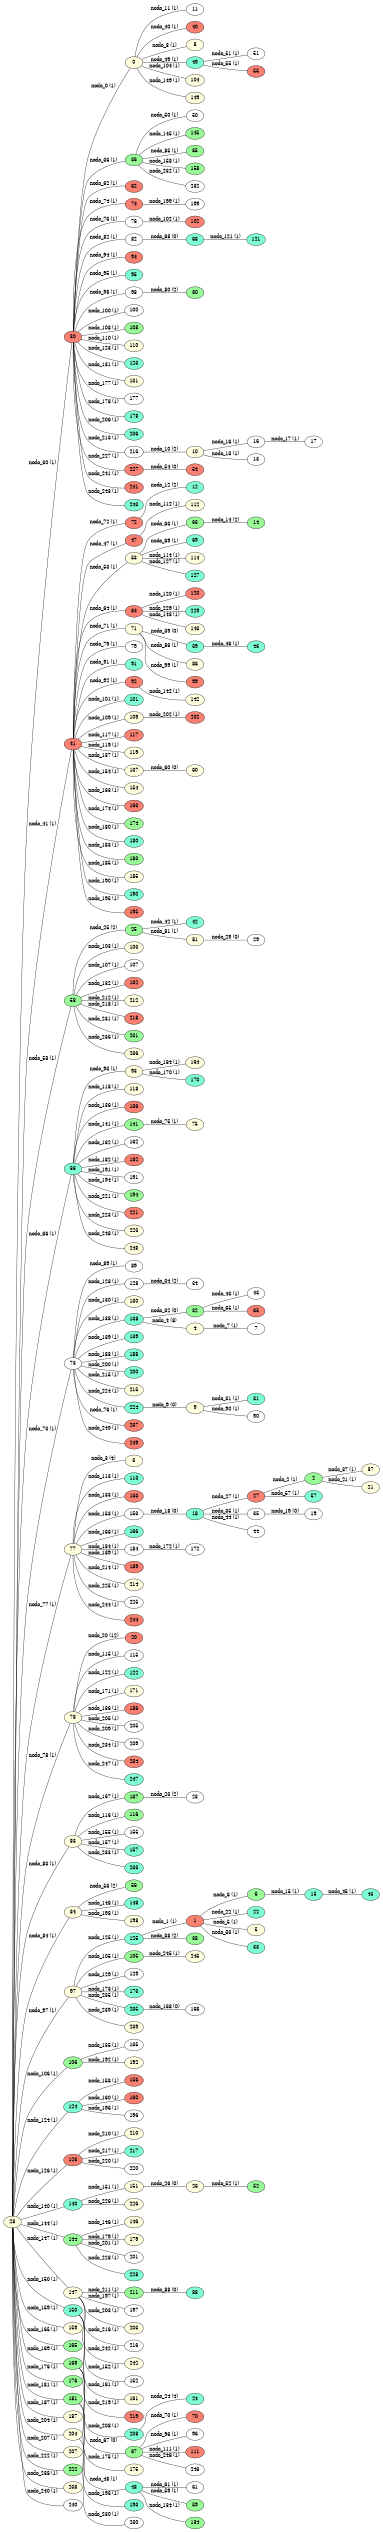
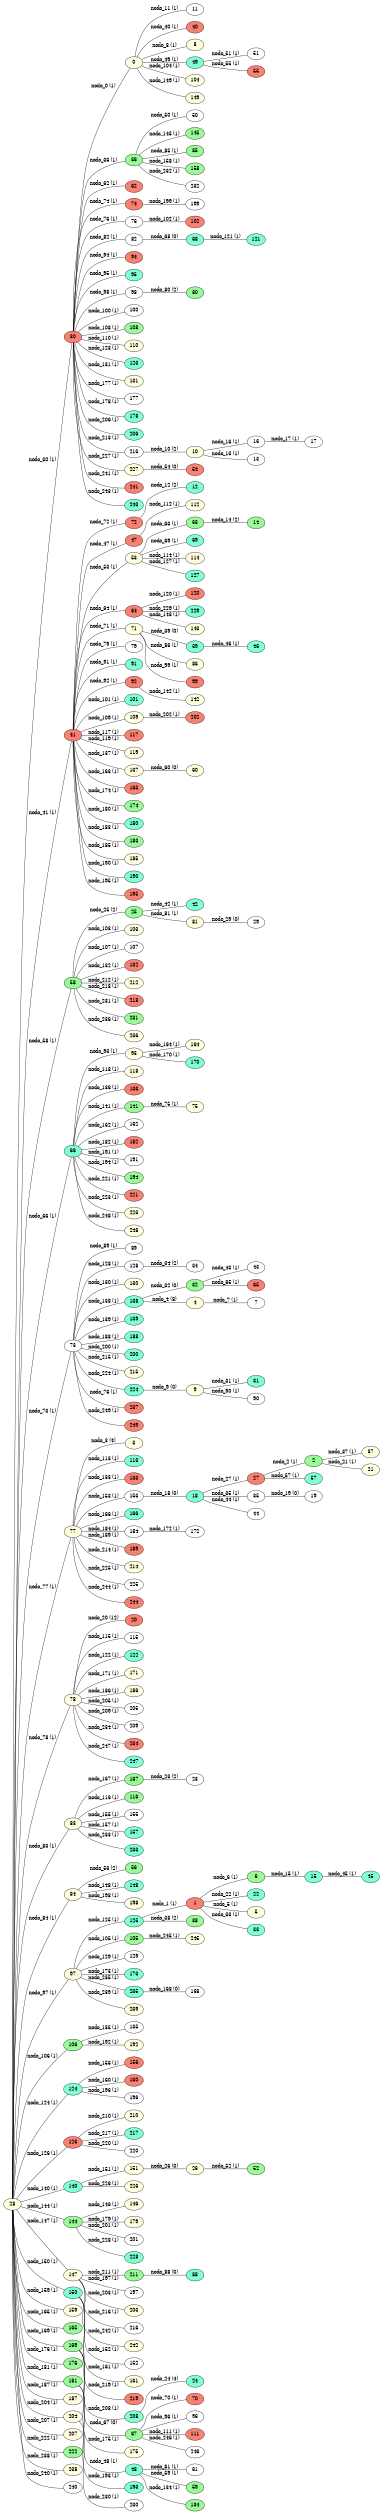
node "227": fillcolor salmon -> lightyellow
node "154": removed
node "186": fillcolor salmon -> lightyellow
